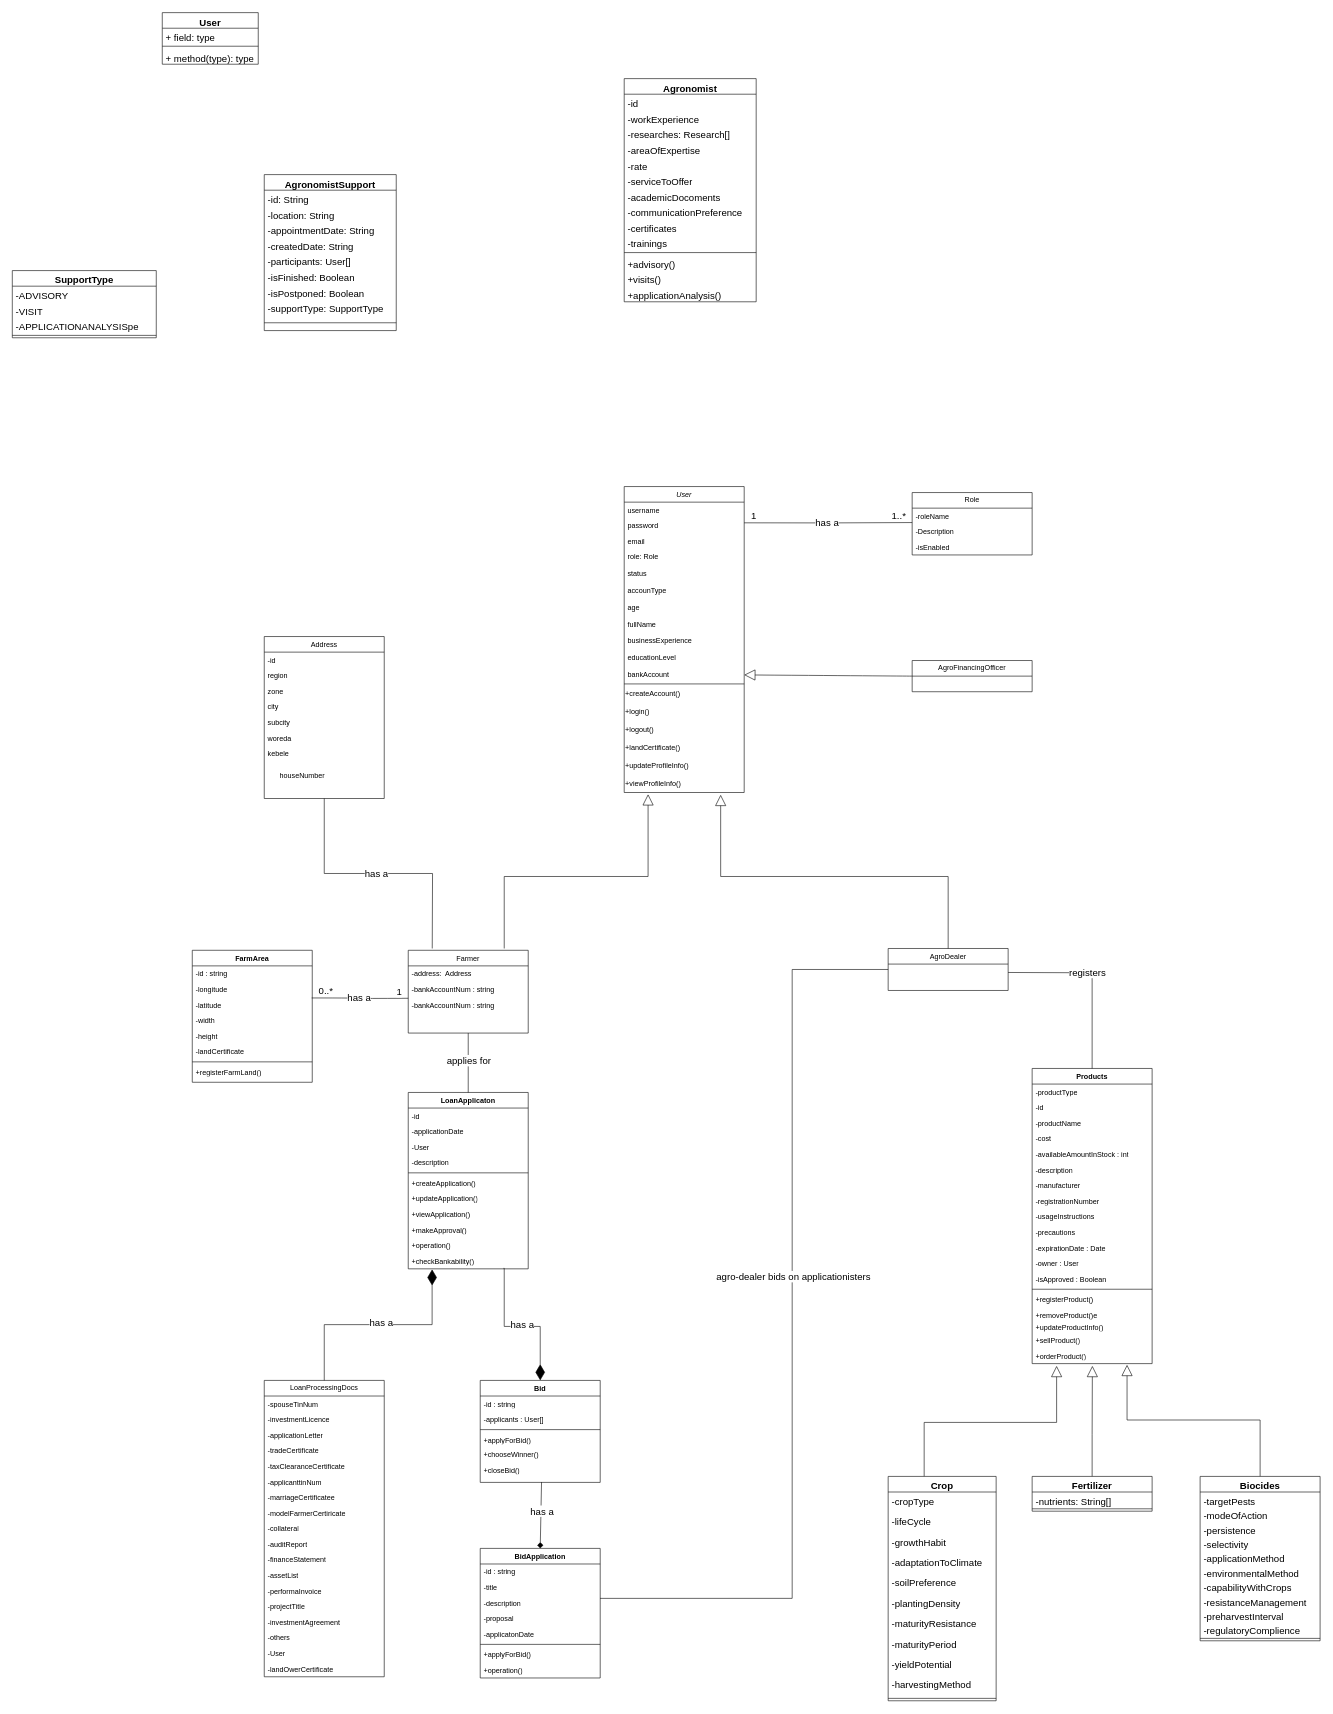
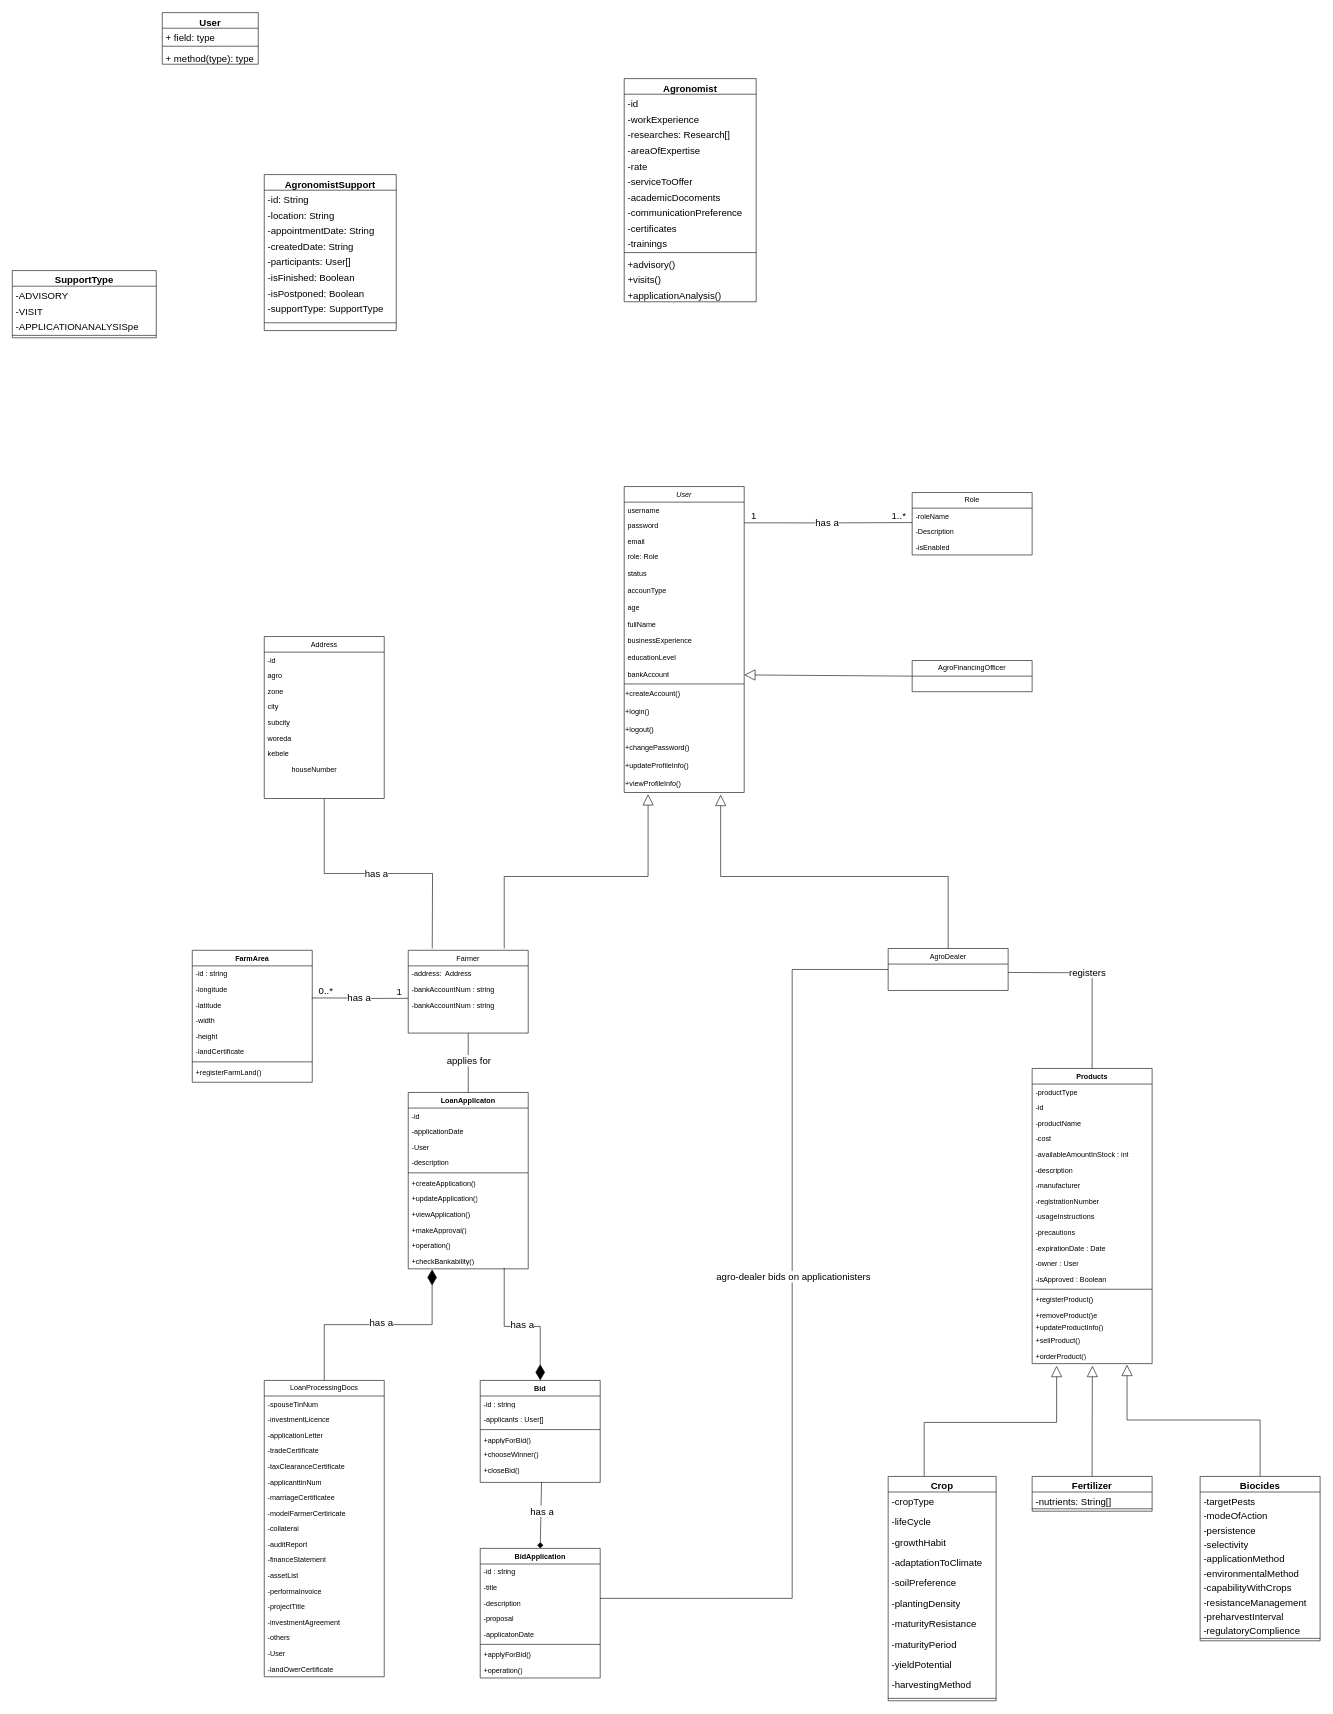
node "region": label "region" -> "agro"
node "+landCertificate()": label "+landCertificate()" -> "+changePassword()"
node "houseNumber": moved (324, 775) -> (336, 769)
